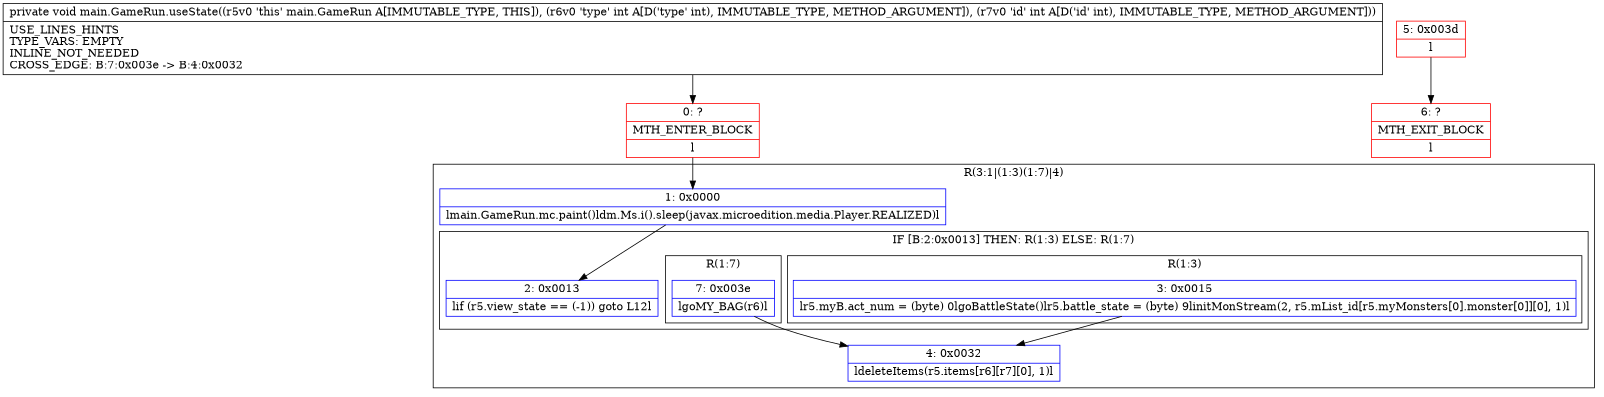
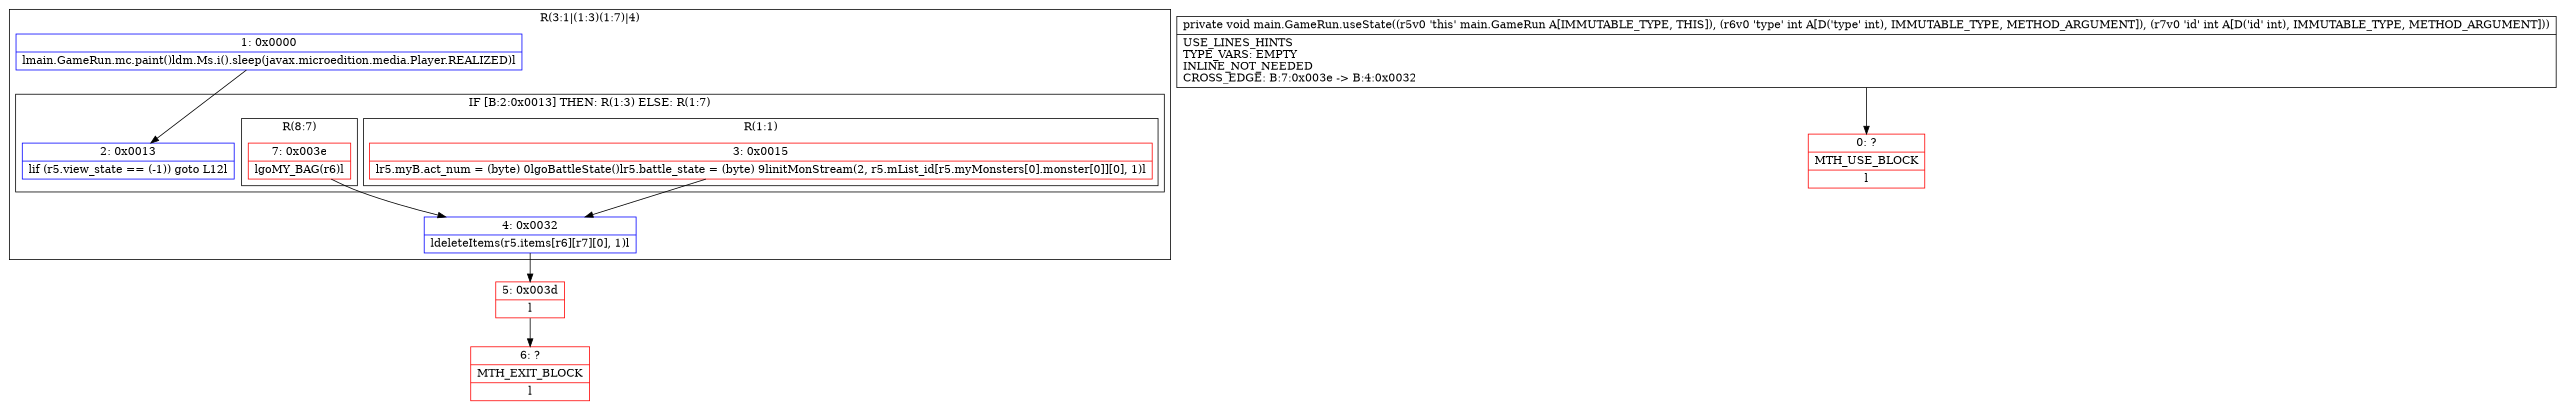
node "0: ?": text "MTH_ENTER_BLOCK" -> "MTH_USE_BLOCK"
edge "0: ?" -> "1: 0x0000": removed
edge "4: 0x0032" -> "5: 0x003d": added
cluster "R(1:7)": label "R(1:7)" -> "R(8:7)"
cluster "R(1:3)": label "R(1:3)" -> "R(1:1)"
node "7: 0x003e": color blue -> red
node "3: 0x0015": color blue -> red
